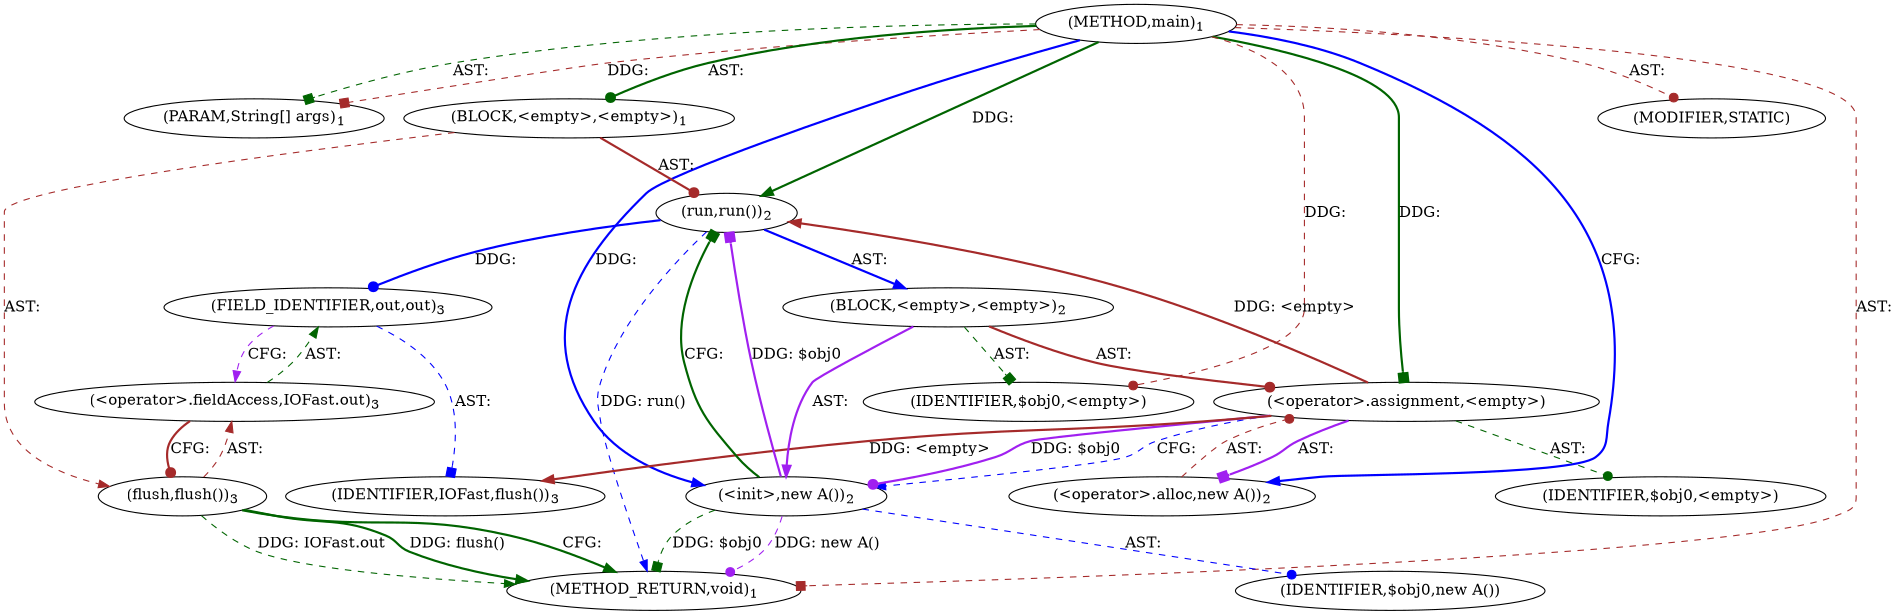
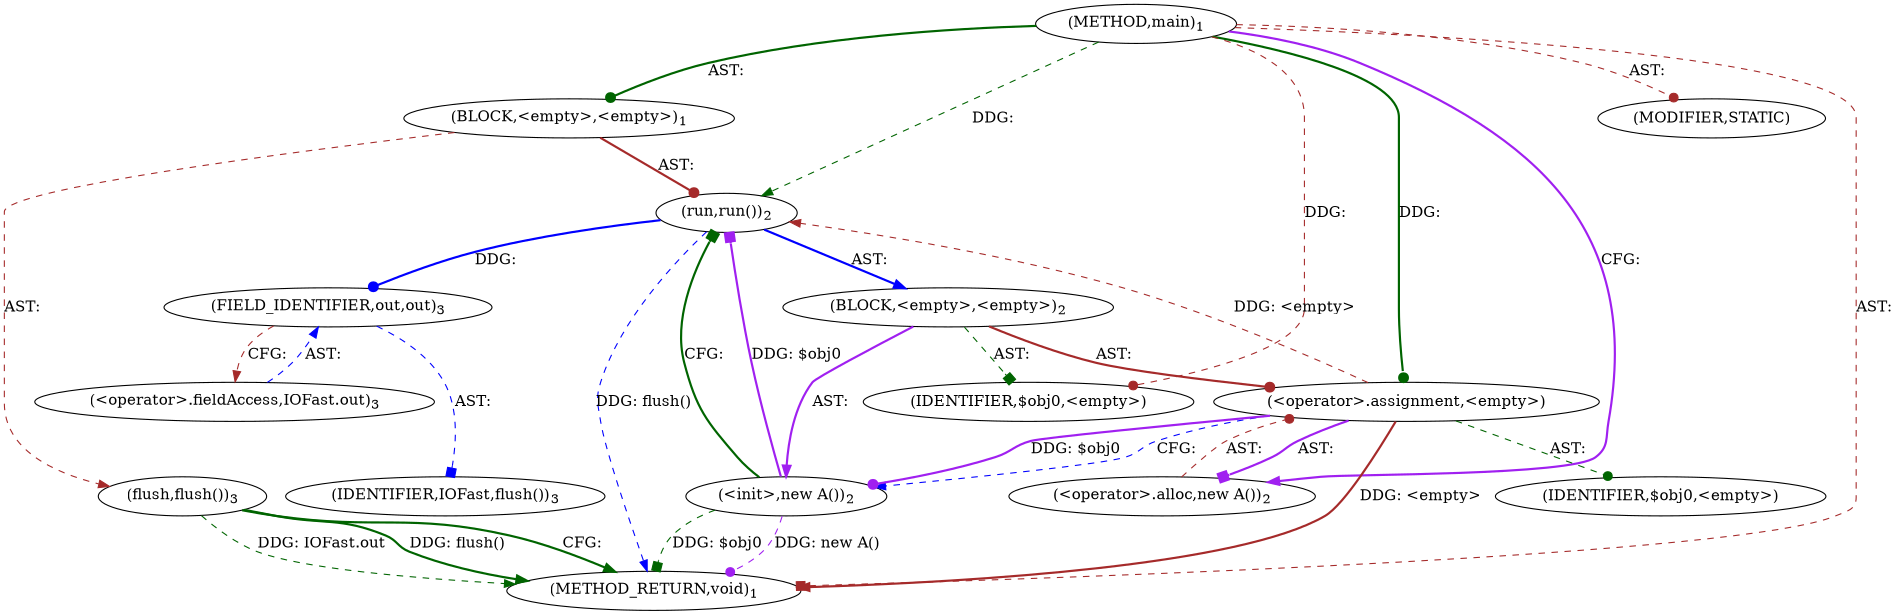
edge "(METHOD,main)" -> "(run,run())": style bold -> dashed
node "(PARAM,String[] args)": removed
edge "(METHOD,main)" -> "(<operator>.assignment,<empty>)": arrowhead box -> dot
edge "(METHOD,main)" -> "(<init>,new A())": removed, label "DDG:"
edge "(<operator>.assignment,<empty>)" -> "(run,run())": style bold -> dashed
edge "(METHOD,main)" -> "(<operator>.alloc,new A())": color blue -> purple
edge "(FIELD_IDENTIFIER,out,out)" -> "(<operator>.fieldAccess,IOFast.out)": color purple -> brown
edge "(<operator>.fieldAccess,IOFast.out)" -> "(FIELD_IDENTIFIER,out,out)": color darkgreen -> blue
edge "(run,run())" -> "(METHOD_RETURN,void)": label "DDG: run()" -> "DDG: flush()"
edge "(<operator>.assignment,<empty>)" -> "(IDENTIFIER,IOFast,flush())": now "(<operator>.assignment,<empty>)" -> "(METHOD_RETURN,void)"
edge "(<operator>.fieldAccess,IOFast.out)" -> "(flush,flush())": removed, label "CFG:"
edge "(flush,flush())" -> "(<operator>.fieldAccess,IOFast.out)": removed, label "AST:"
node "(IDENTIFIER,$obj0,new A())": removed
